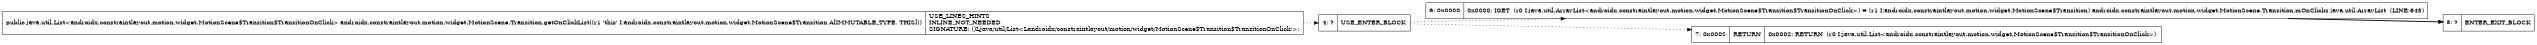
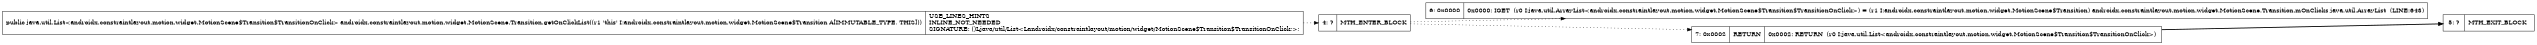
edge "6: 0x0000" -> "5: ?": now "7: 0x0002" -> "5: ?"
node "4: ?": text "USE_ENTER_BLOCK" -> "MTH_ENTER_BLOCK"
node "5: ?": text "ENTER_EXIT_BLOCK" -> "MTH_EXIT_BLOCK"
